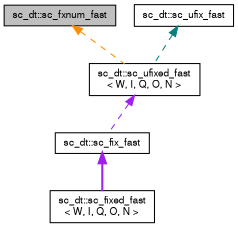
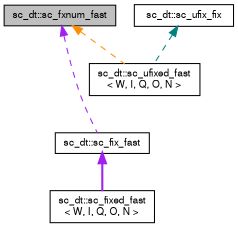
node "sc_dt::sc_ufix_fast": label "sc_dt::sc_ufix_fast" -> "sc_dt::sc_ufix_fix"
edge "sc_dt::sc_fix_fast" -> "sc_dt::sc_ufixed_fast < W, I, Q, O, N >": now "sc_dt::sc_fix_fast" -> "sc_dt::sc_fxnum_fast"
